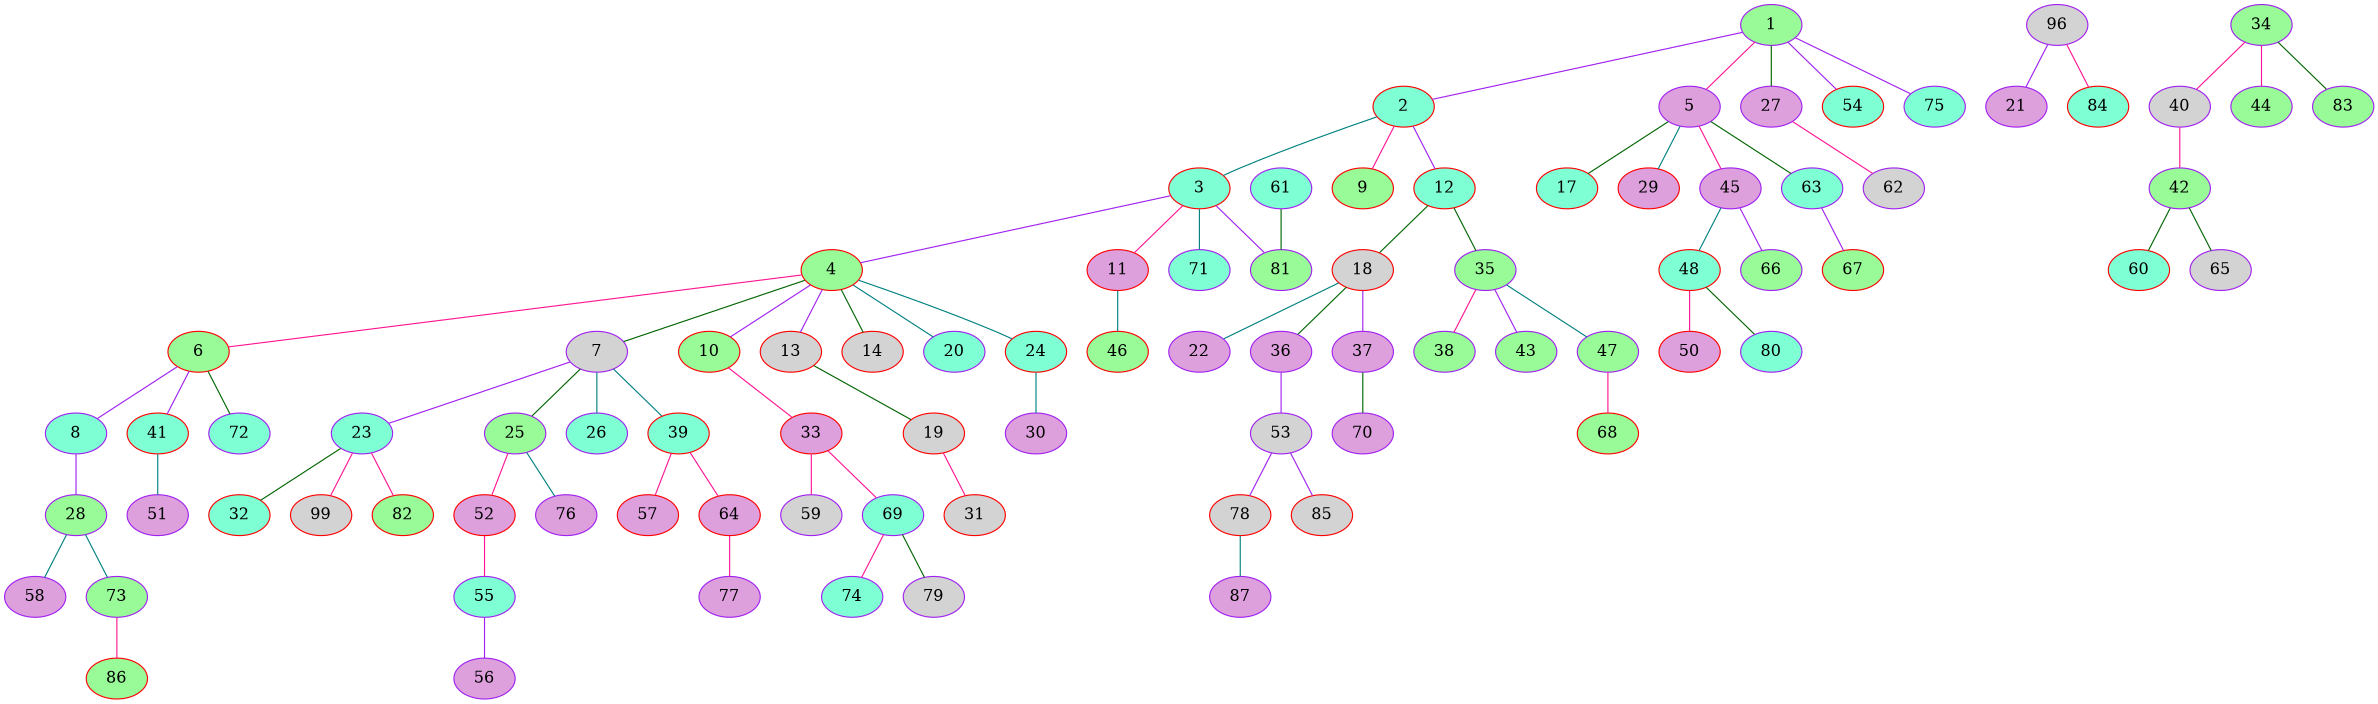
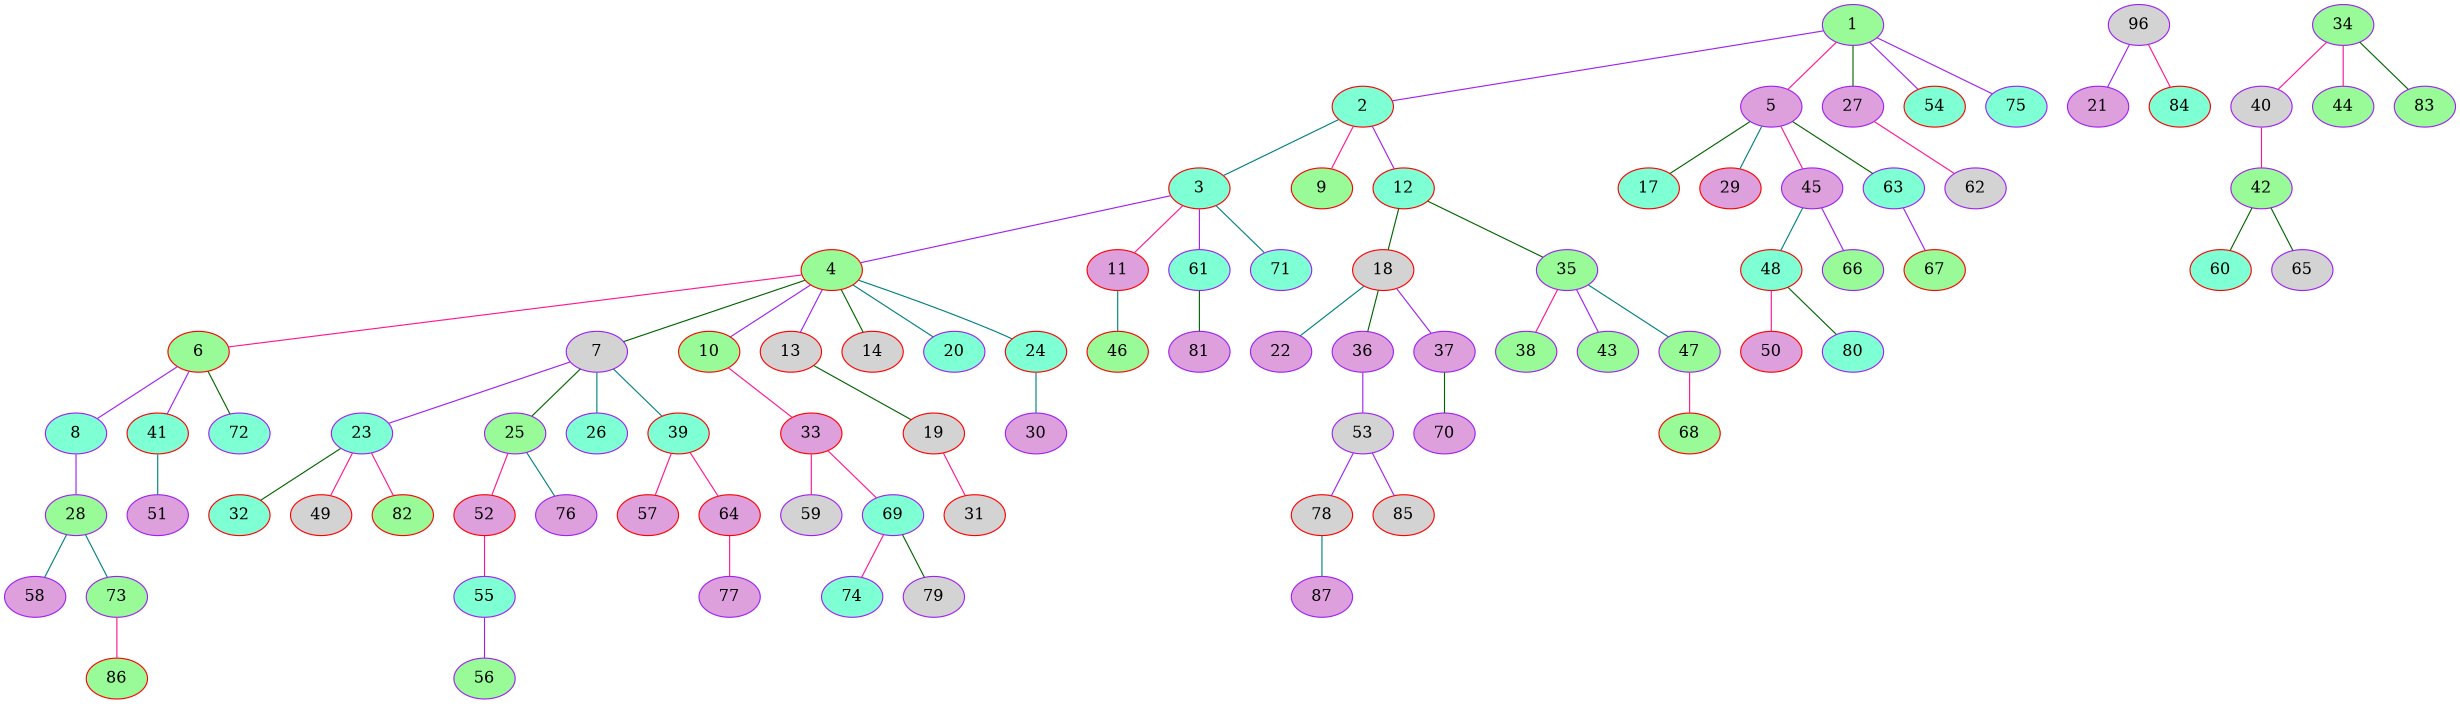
edge "3" -- "81": now "3" -- "61"
node "81": fillcolor palegreen -> plum
node "99": label "99" -> "49"
node "56": fillcolor plum -> palegreen
